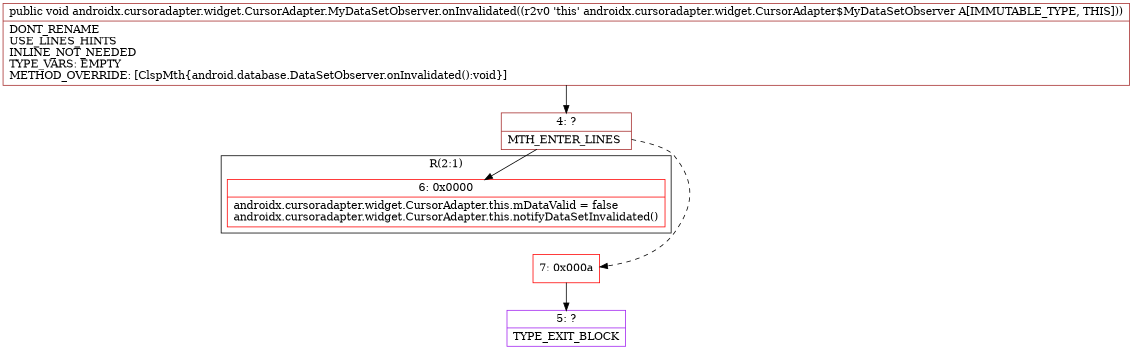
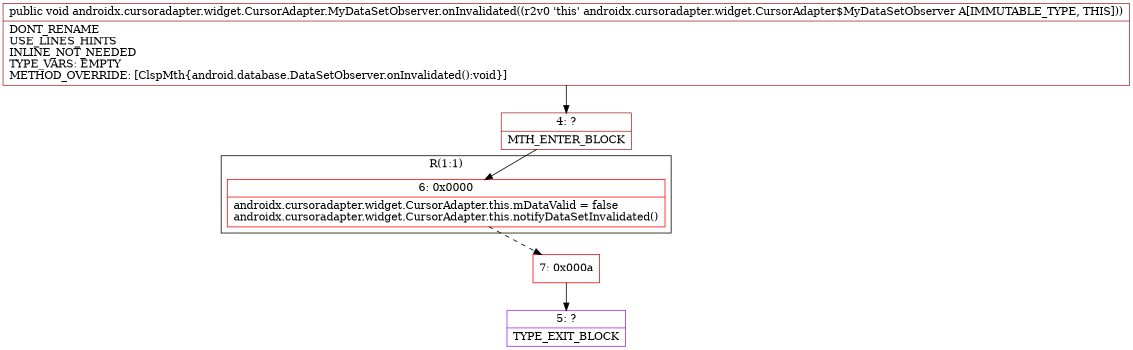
node "4: ?": text "MTH_ENTER_LINES" -> "MTH_ENTER_BLOCK"
cluster "R(2:1)": label "R(2:1)" -> "R(1:1)"
edge "4: ?" -> "7: 0x000a": now "6: 0x0000" -> "7: 0x000a"
